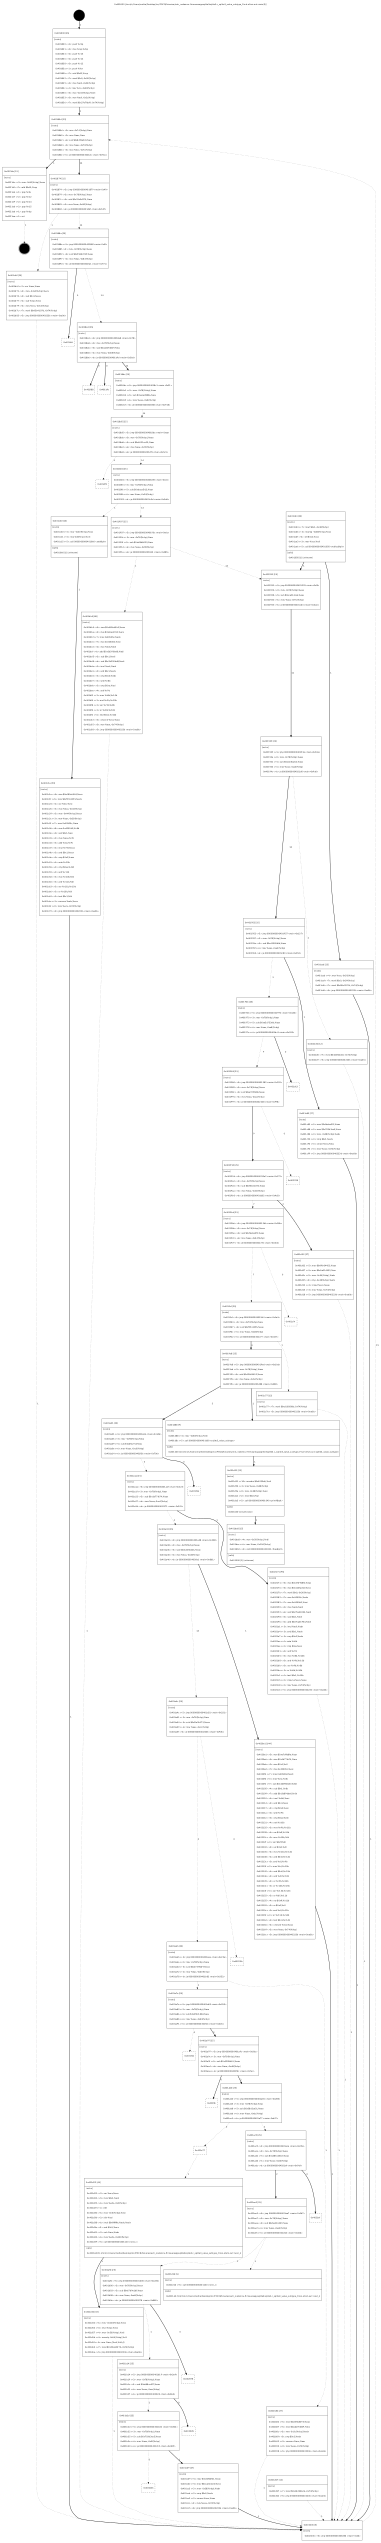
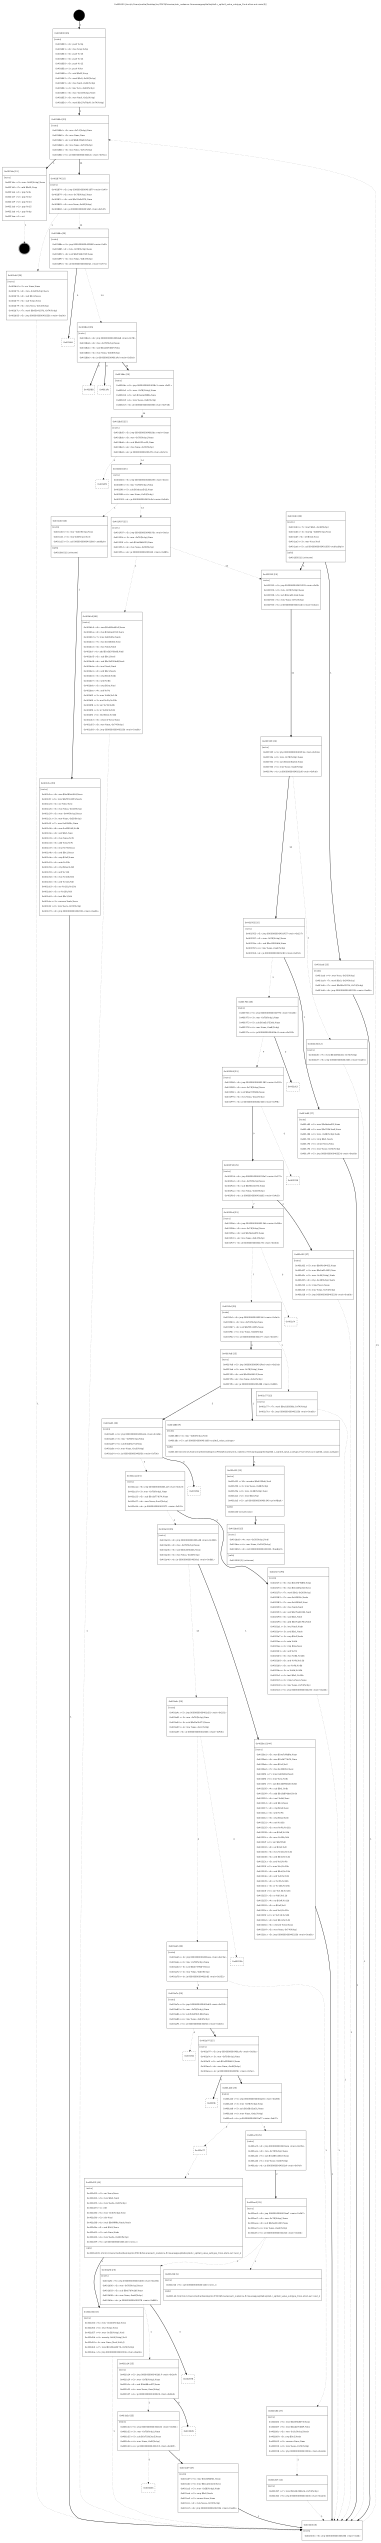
node "0x4021ef": removed
edge "0x401b82 [27]" -> "0x402236 [5]": now "0x401b82 [27]" -> "0x401db7 [12]"
